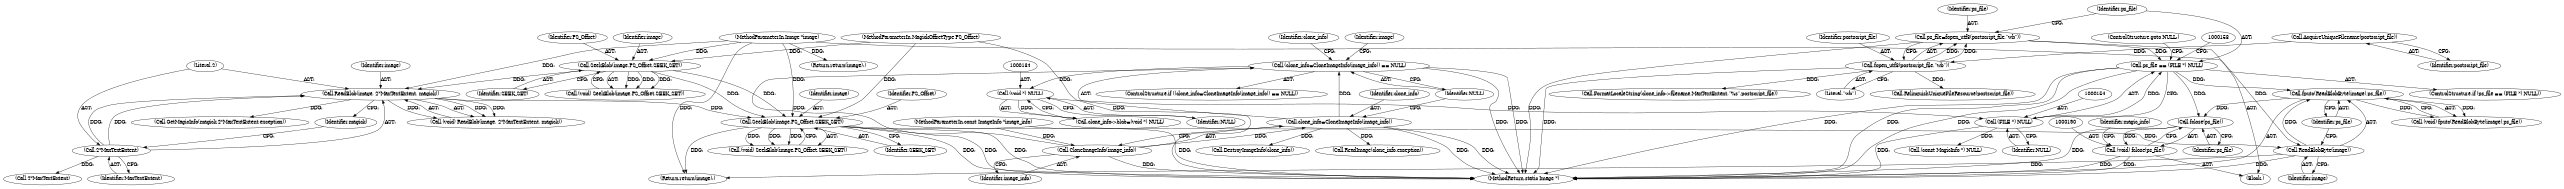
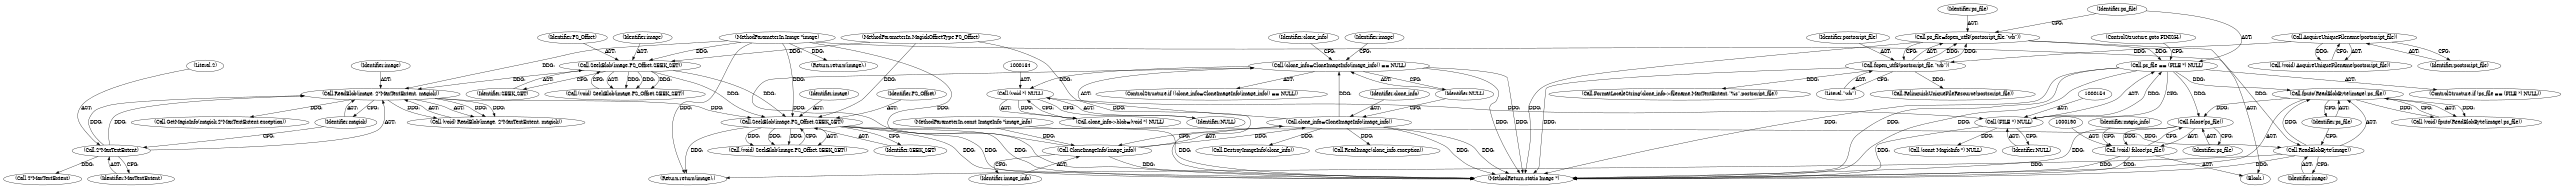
node "(ControlStructure,goto NULL;)": label "(ControlStructure,goto NULL;)" -> "(ControlStructure,goto FINISH;)"
node "1000158": removed
node "(Call,(void) AcquireUniqueFilename(postscript_file))": added
edge "(Literal,2)" -> "(Call,ReadBlob(image, 2*MaxTextExtent, magick))": now "(Identifier,magick)" -> "(Call,ReadBlob(image, 2*MaxTextExtent, magick))"
edge "(MethodParameterIn,Image *image)" -> "(MethodReturn,static Image *)": added, label "DDG:"
